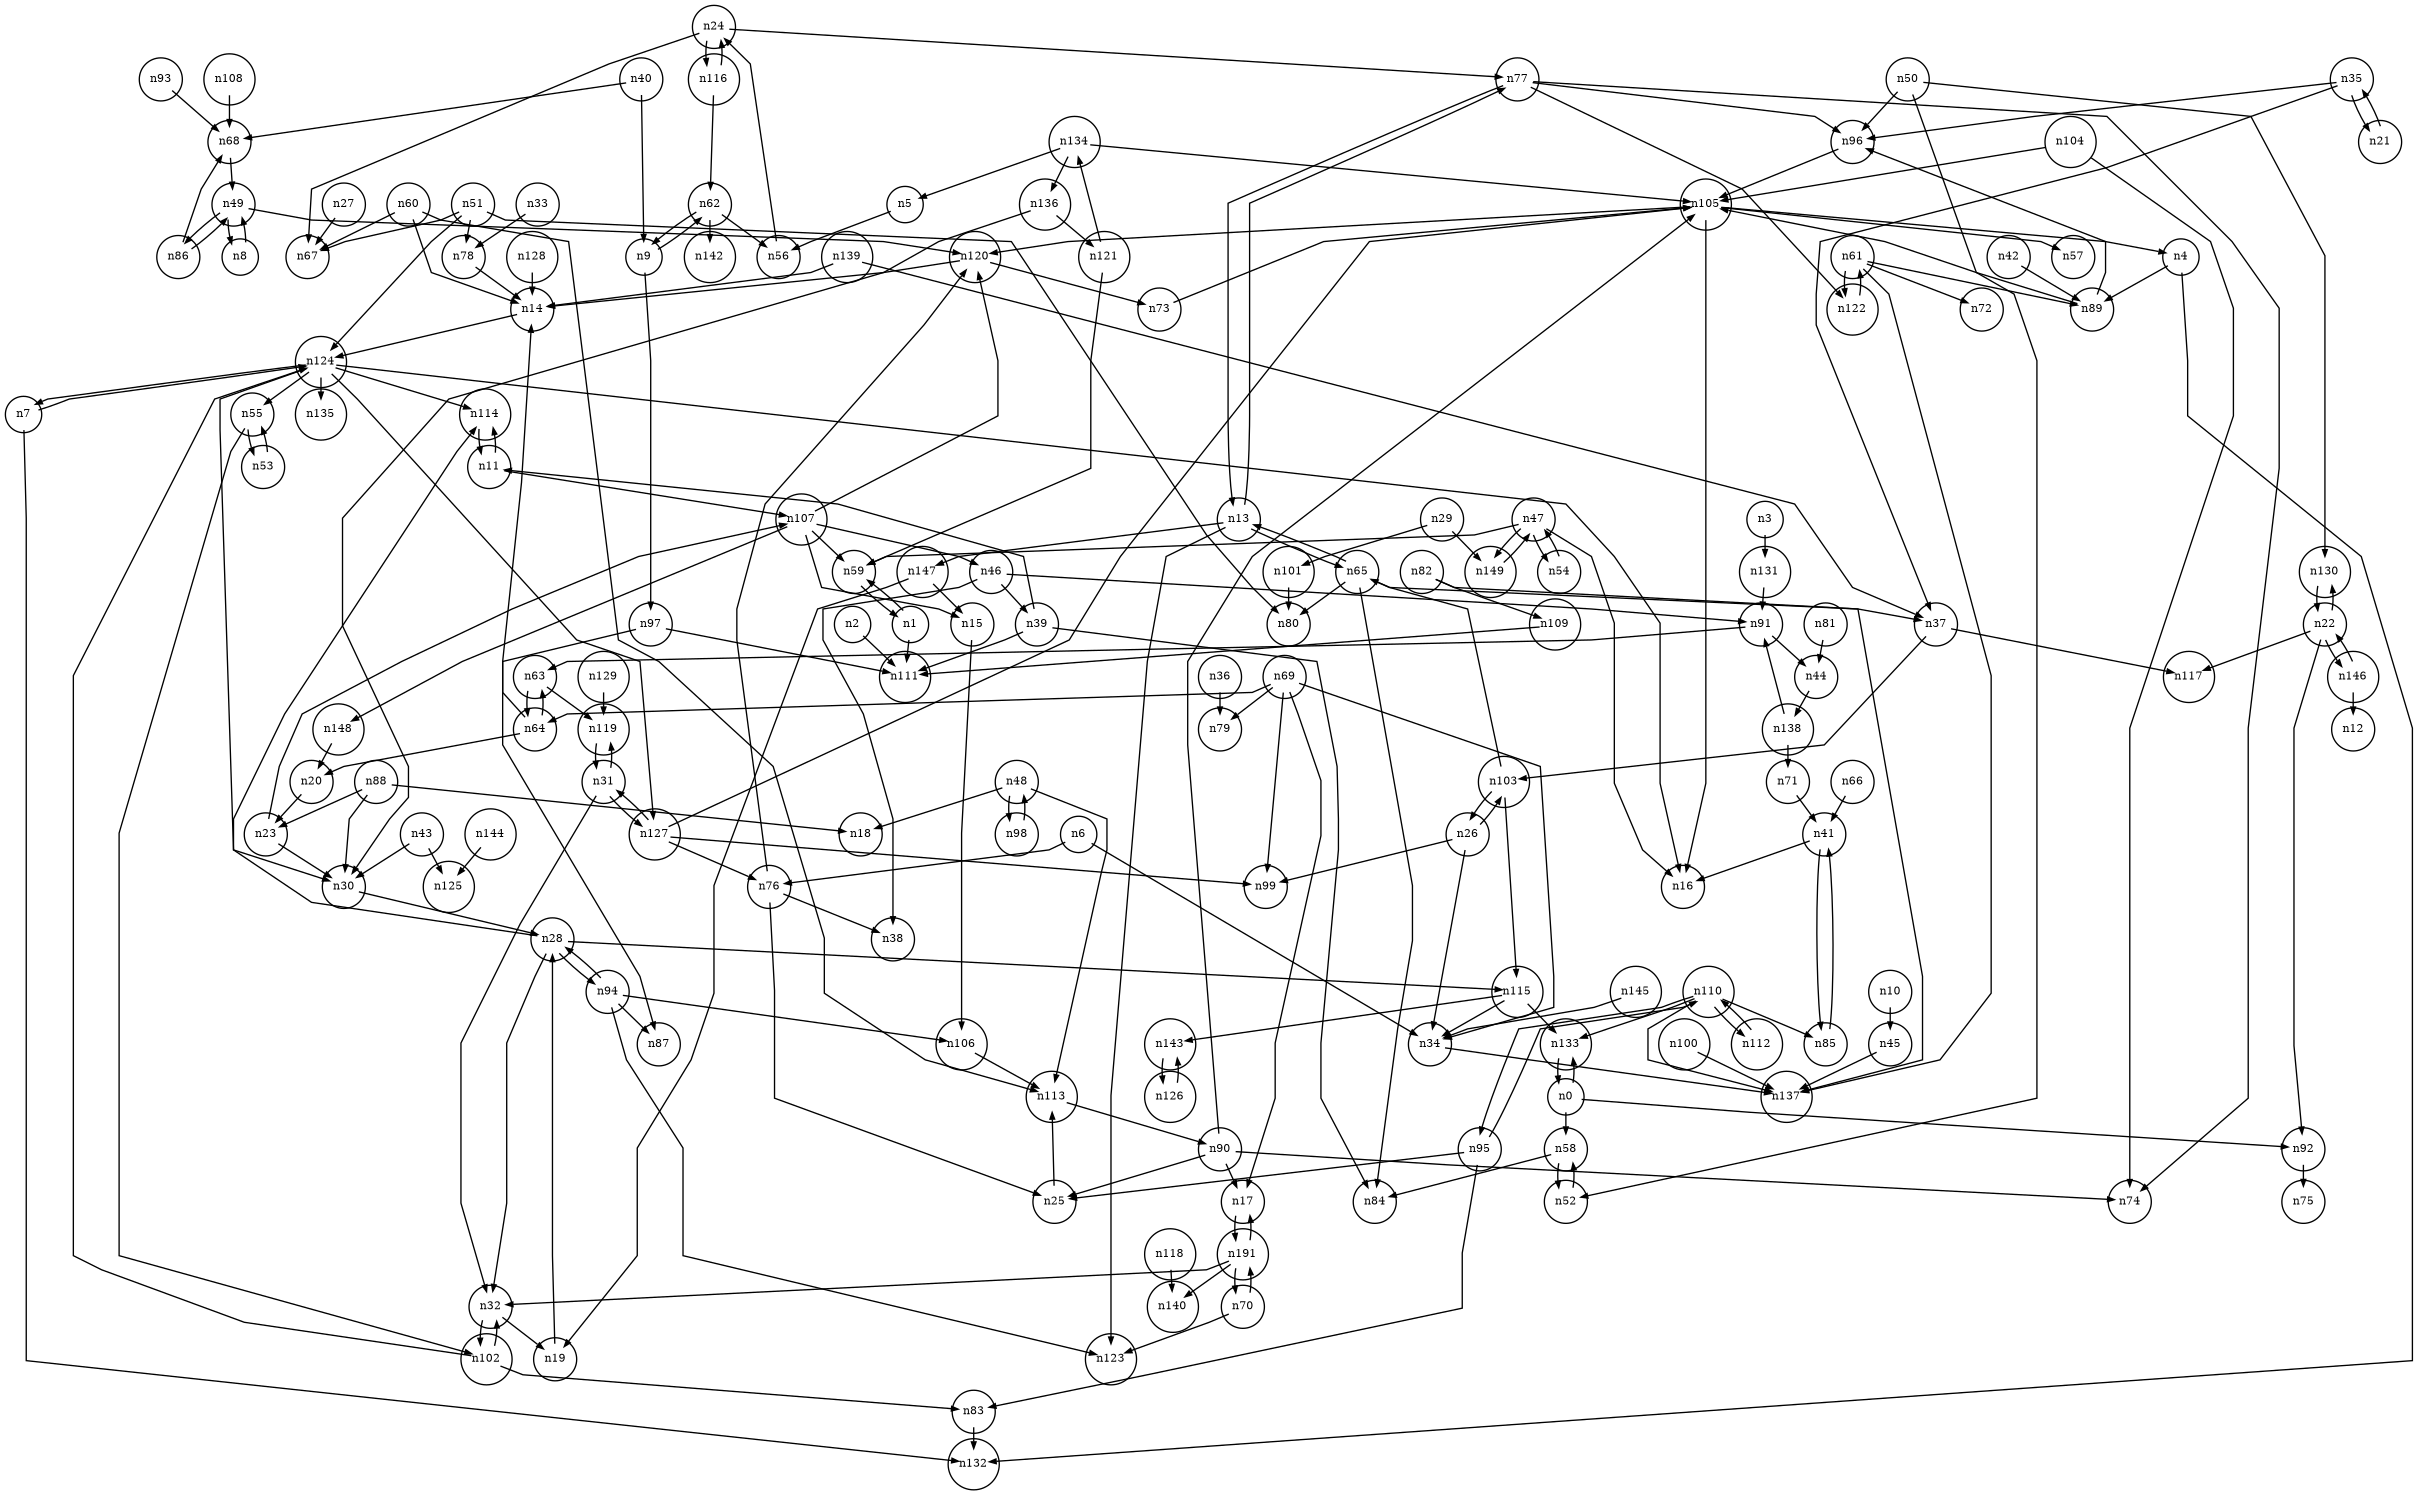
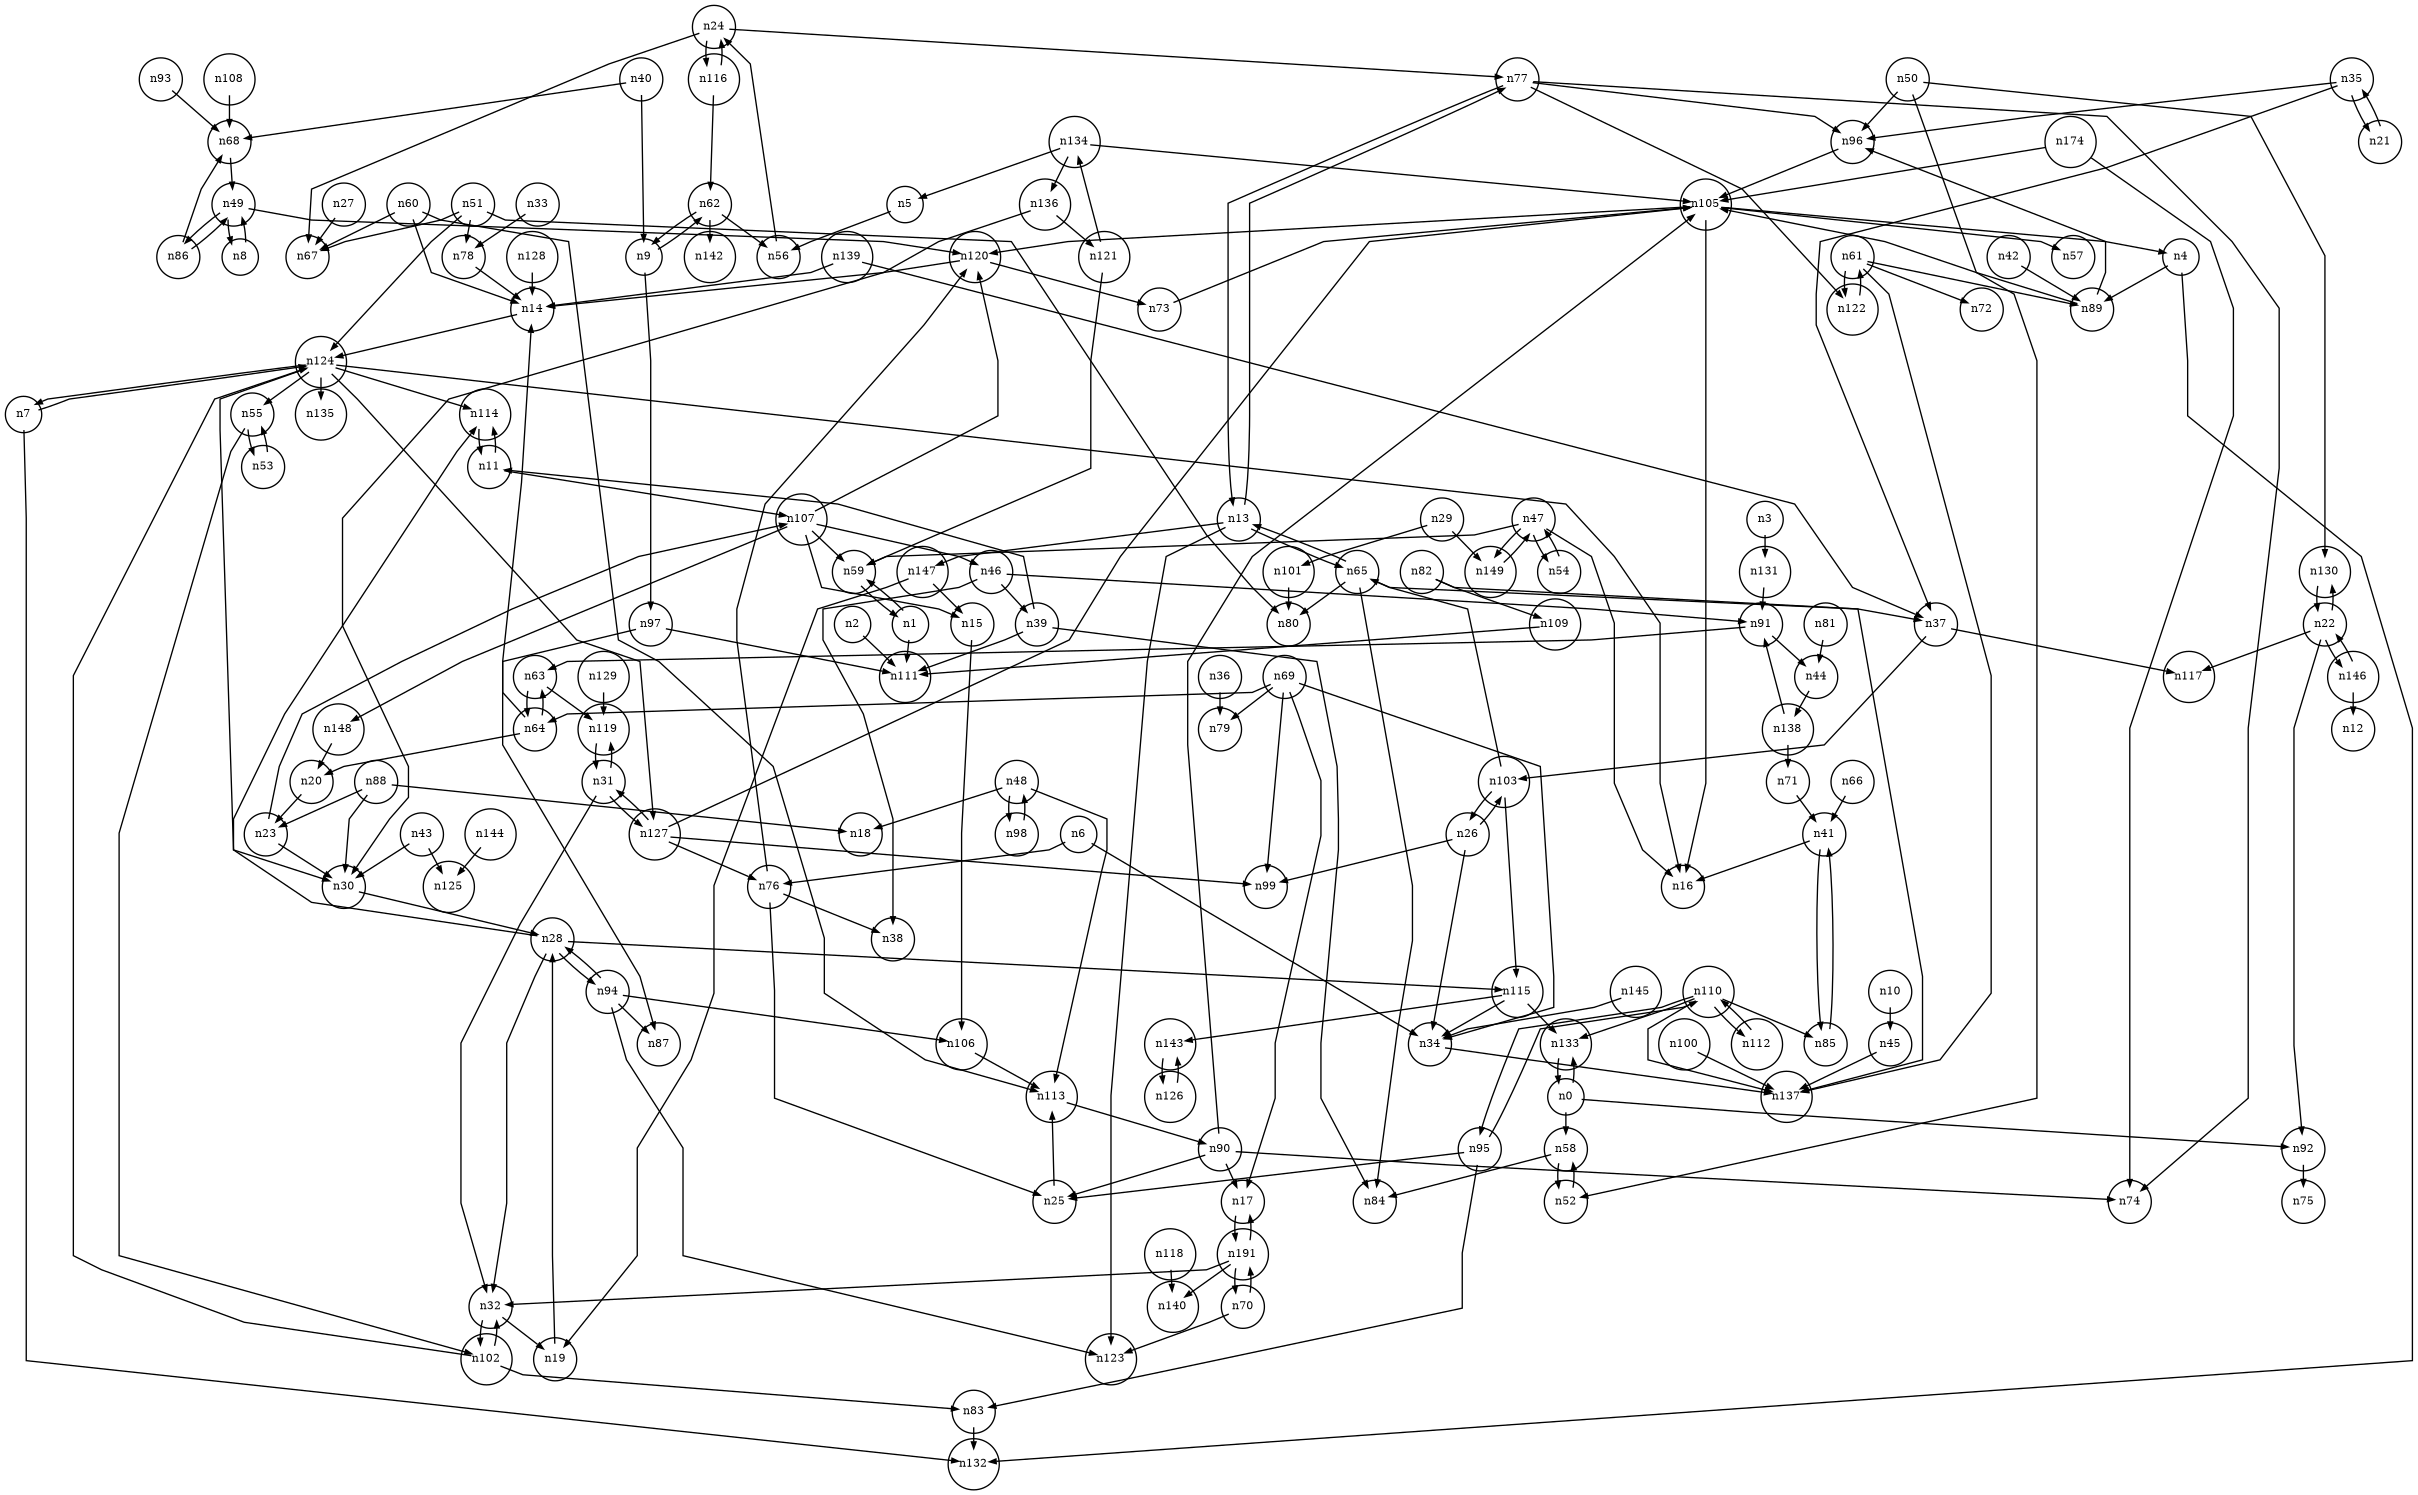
node "n104": label "n104" -> "n174"
